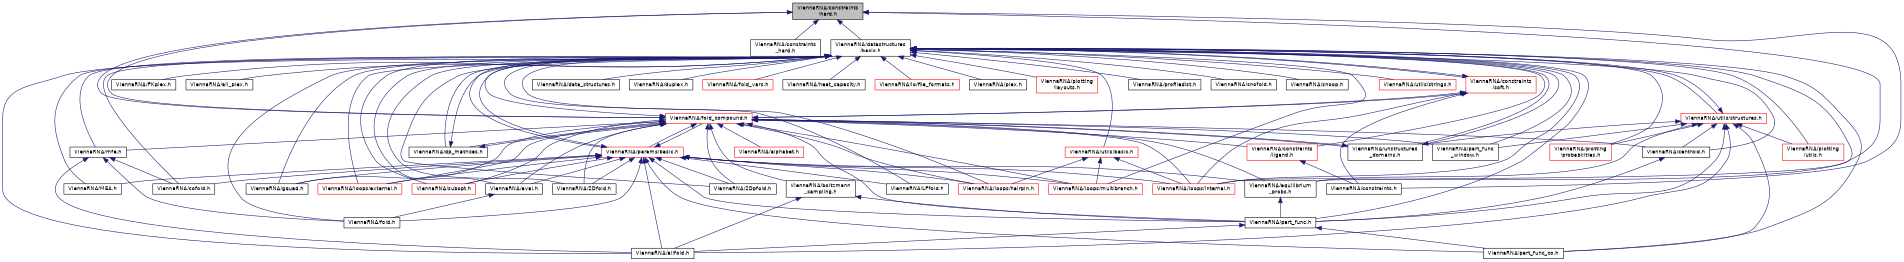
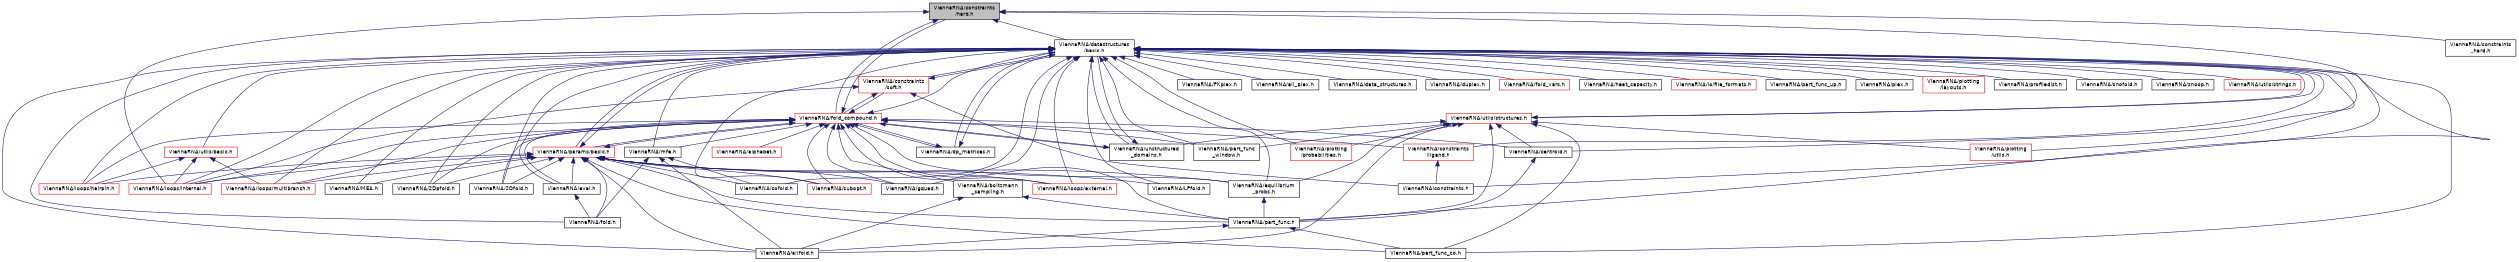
node "ViennaRNA/part_func_up.h": added
